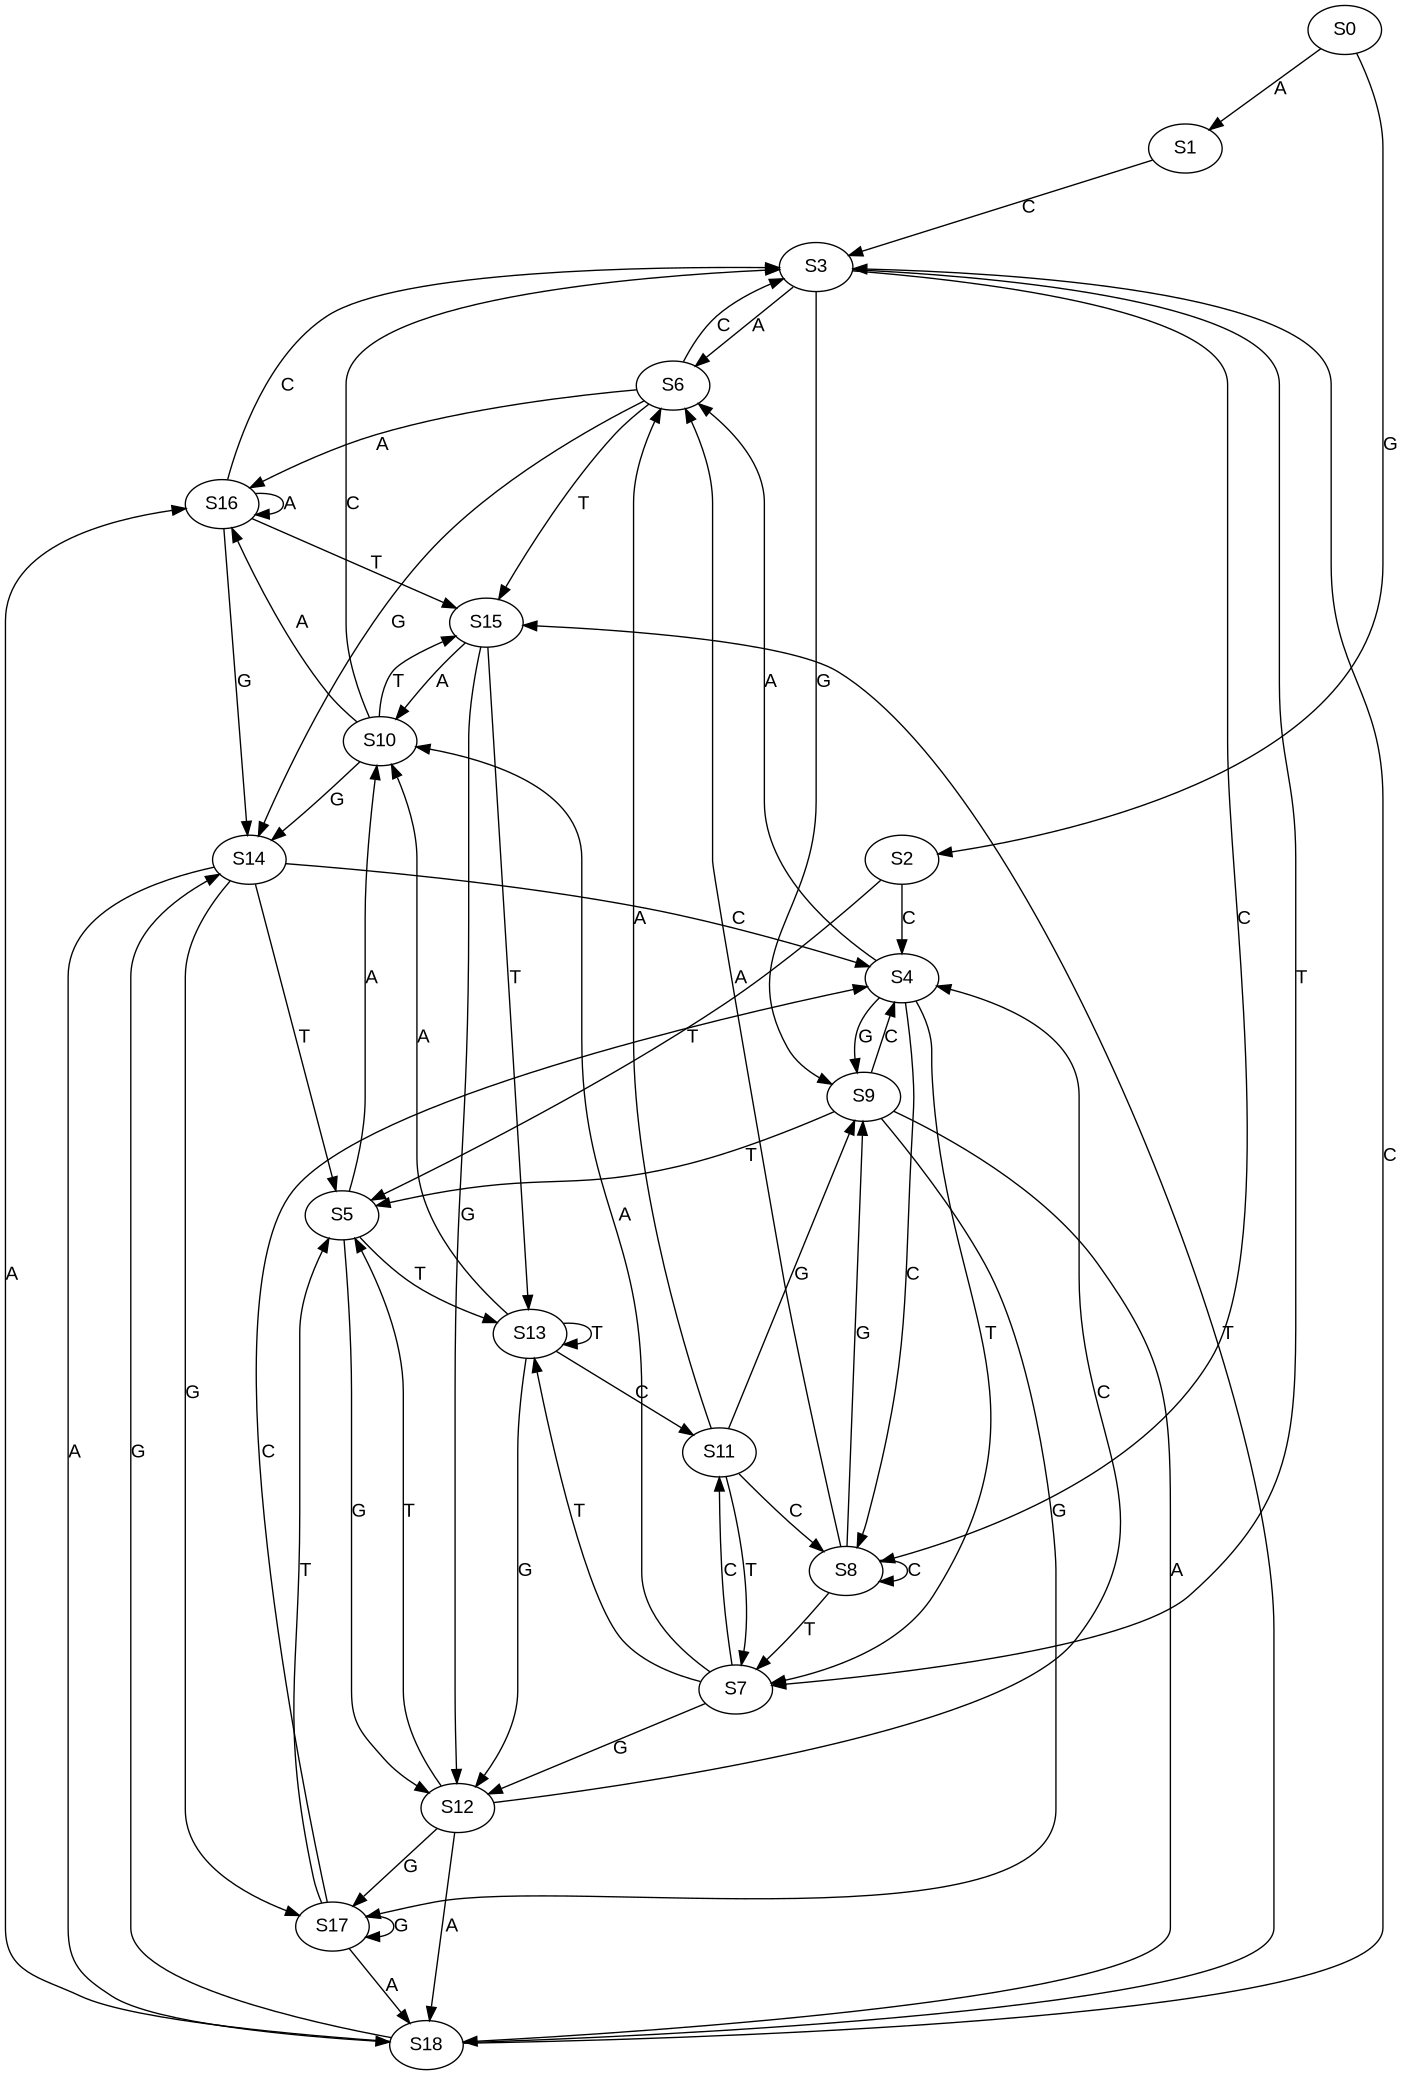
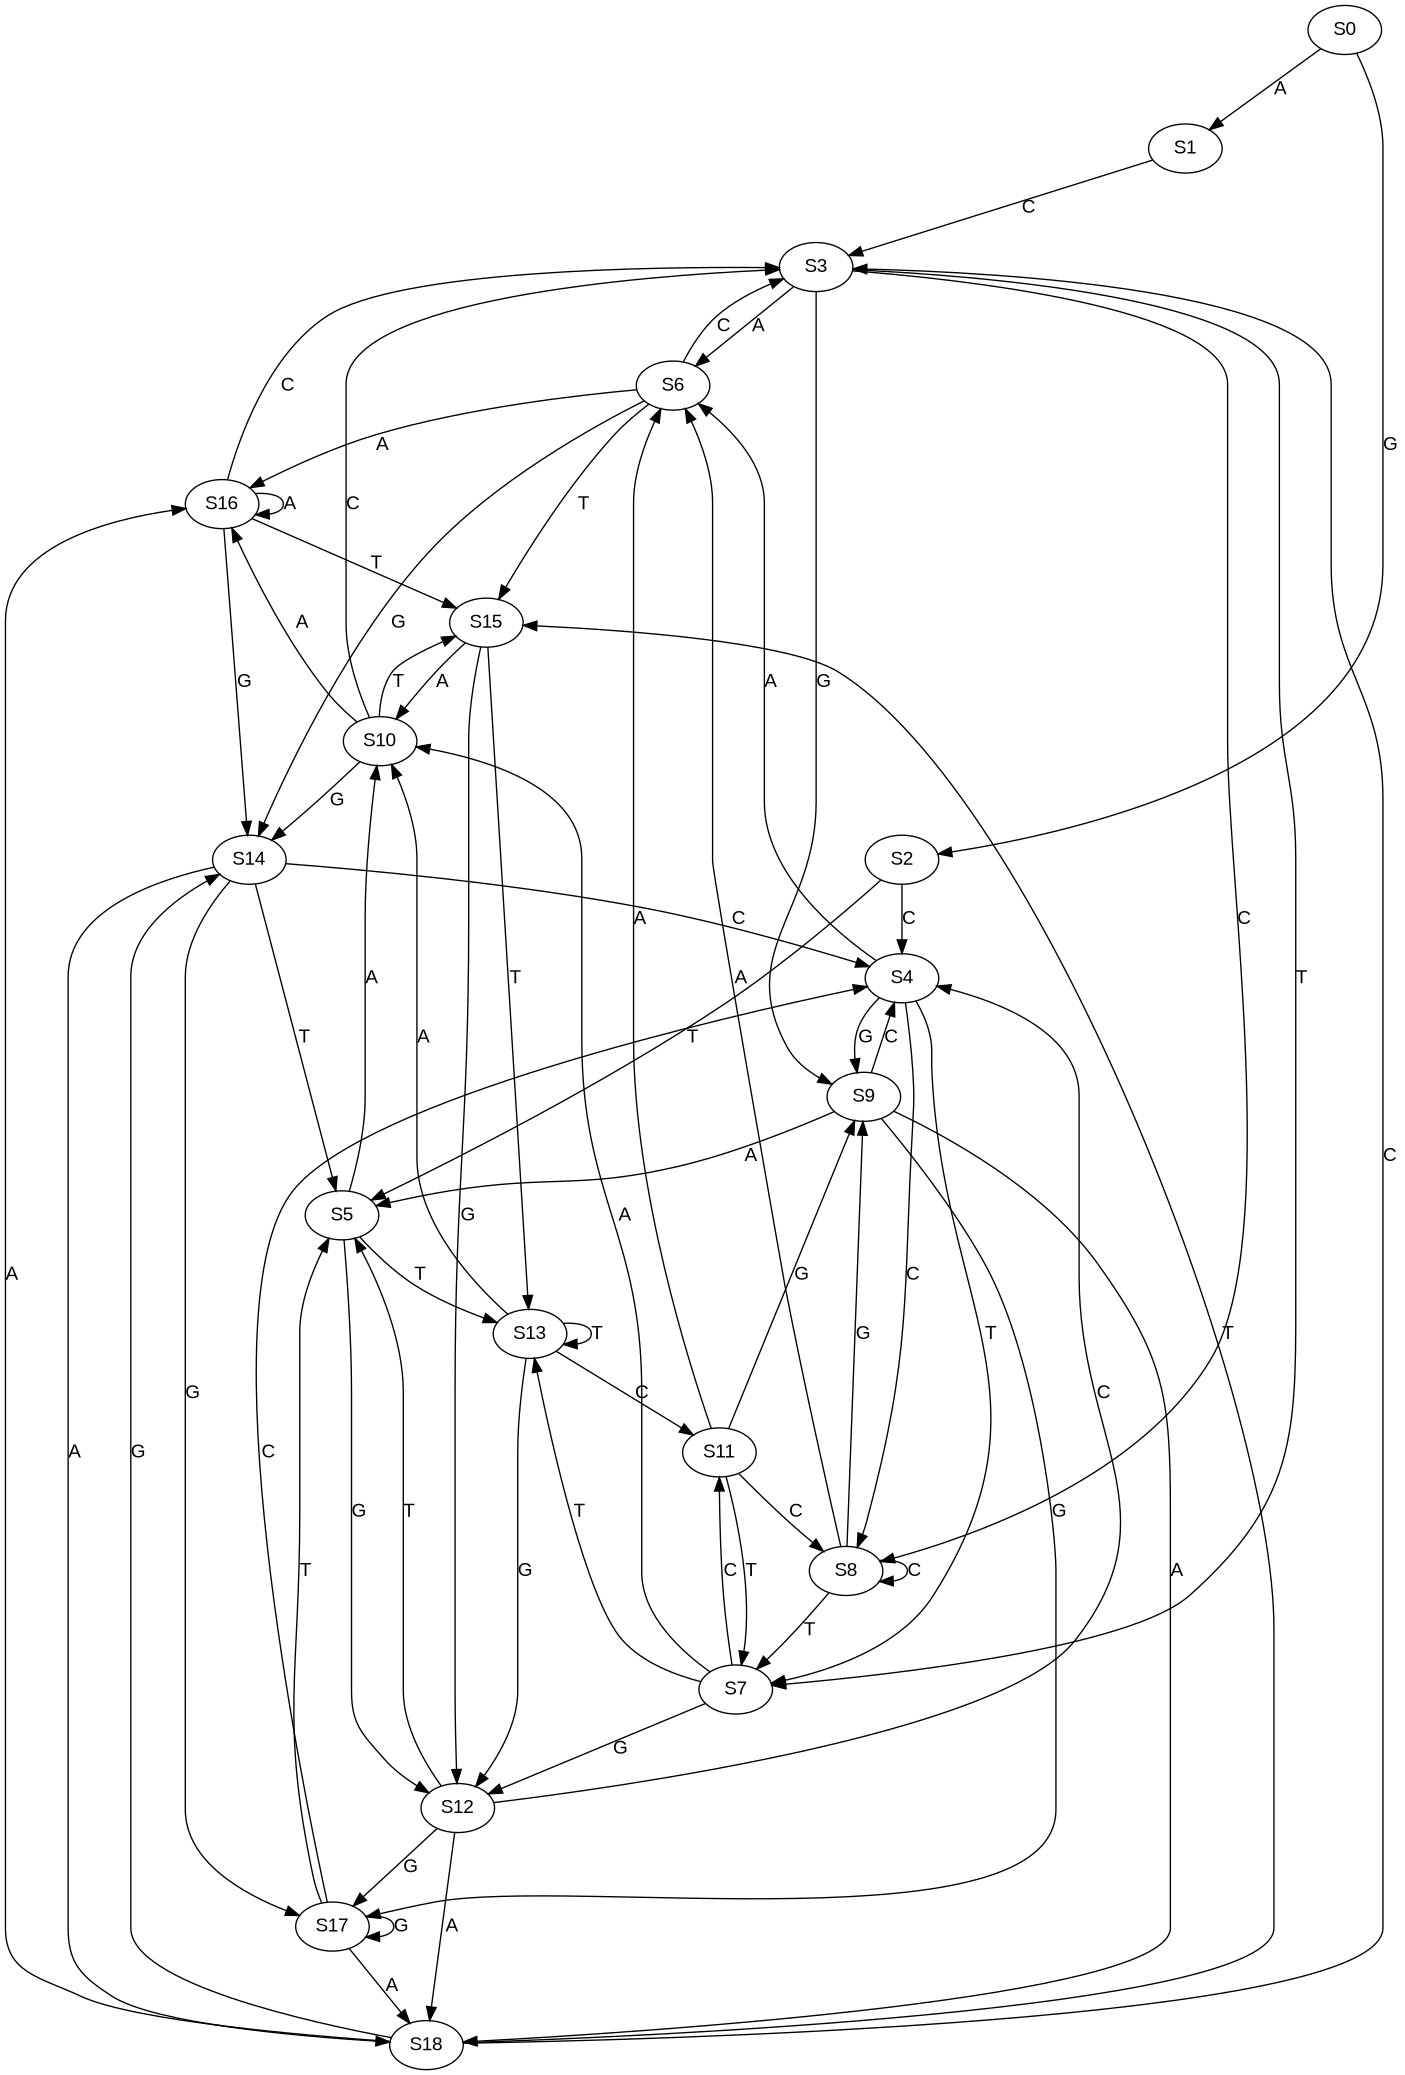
edge "S9" -> "S5": label "T" -> "A"
